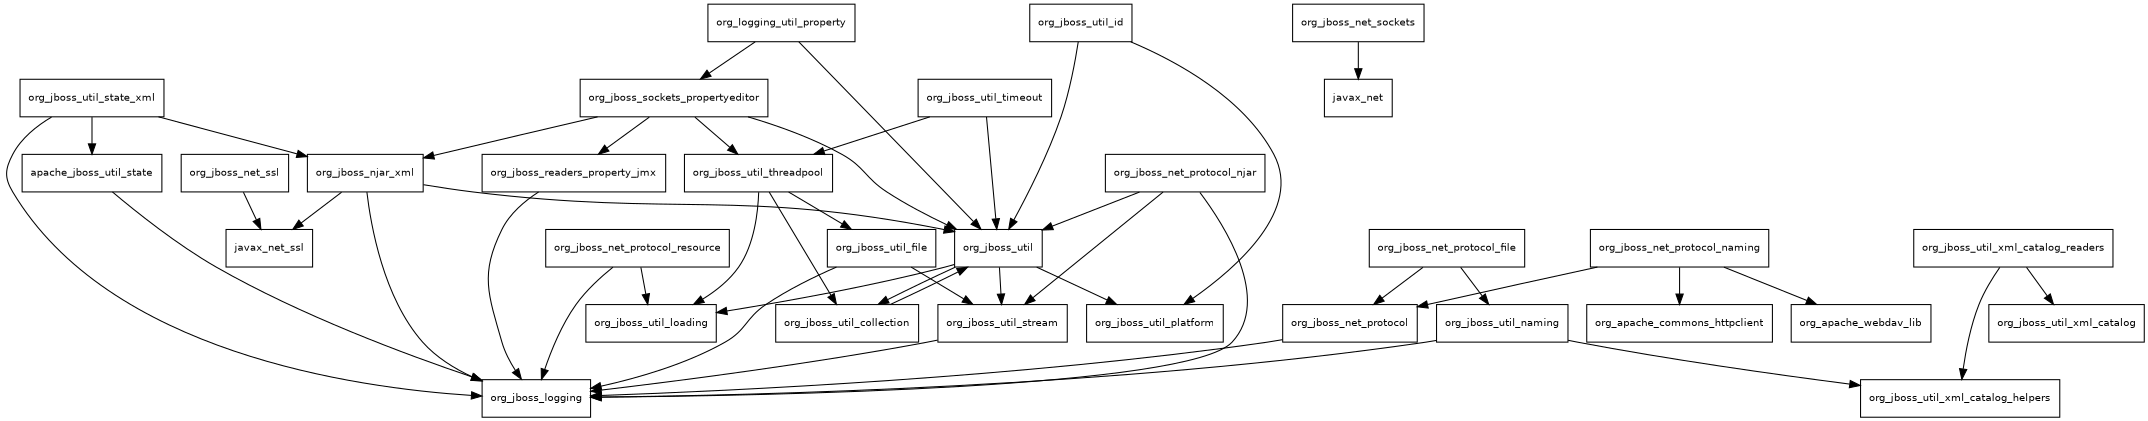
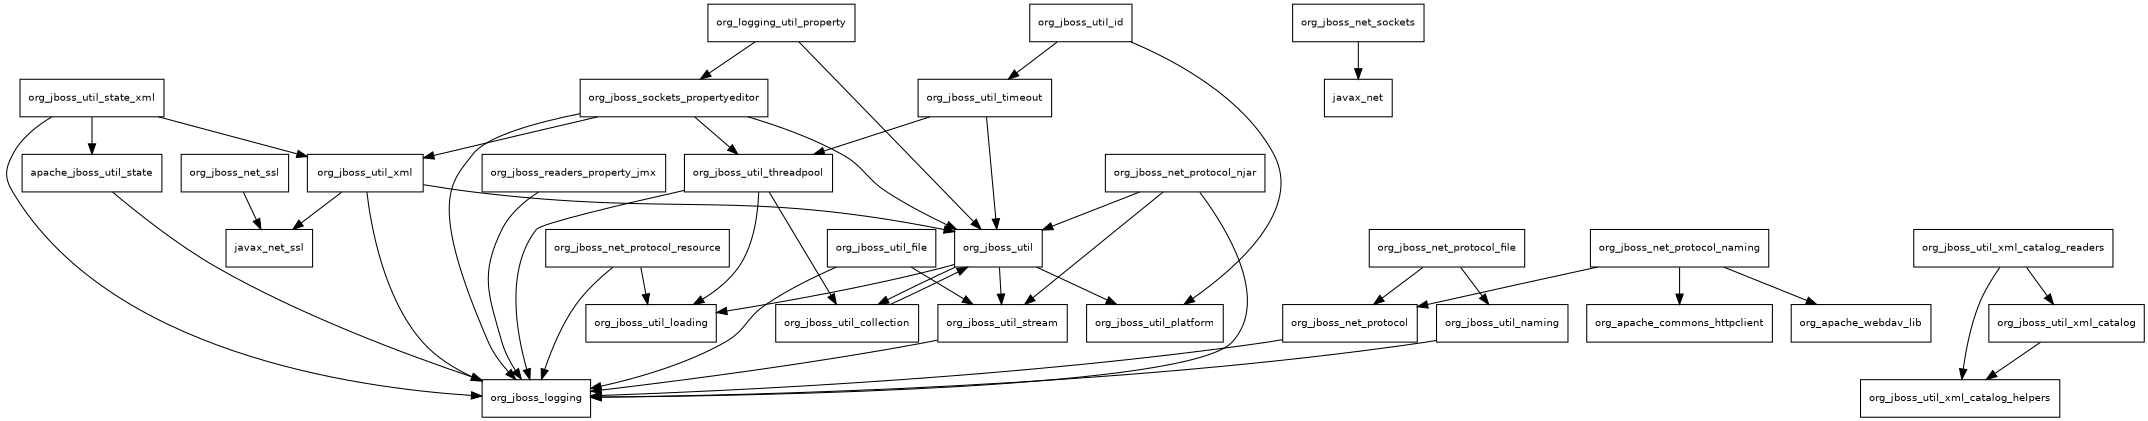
edge "org_jboss_sockets_propertyeditor" -> "org_jboss_readers_property_jmx": now "org_jboss_sockets_propertyeditor" -> "org_jboss_logging"
edge "org_jboss_util_id" -> "org_jboss_util": now "org_jboss_util_id" -> "org_jboss_util_timeout"
node "org_jboss_njar_xml": label "org_jboss_njar_xml" -> "org_jboss_util_xml"
edge "org_jboss_util_threadpool" -> "org_jboss_util_file": now "org_jboss_util_threadpool" -> "org_jboss_logging"
edge "org_jboss_util_naming" -> "org_jboss_util_xml_catalog_helpers": now "org_jboss_util_xml_catalog" -> "org_jboss_util_xml_catalog_helpers"
